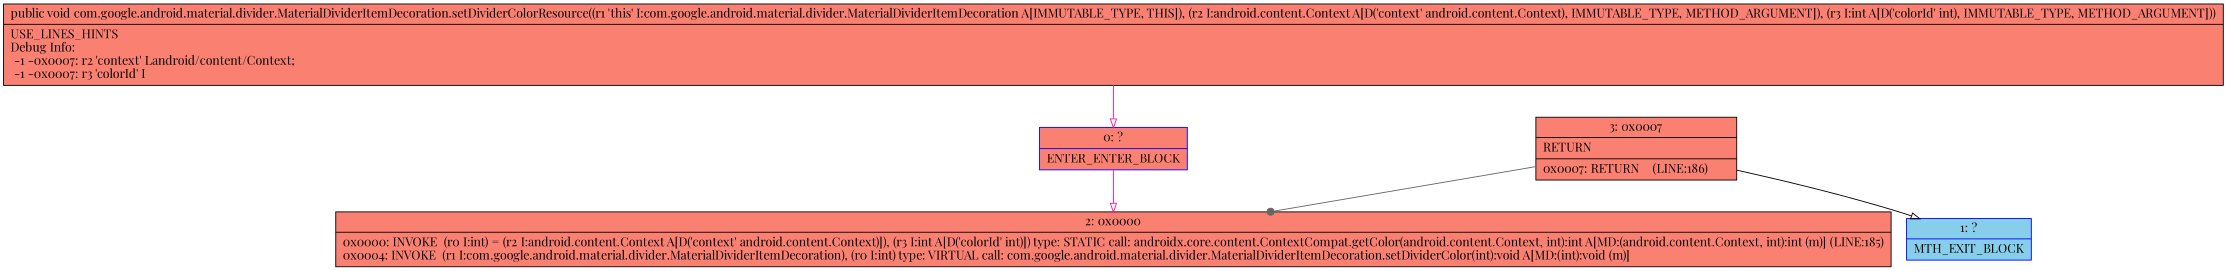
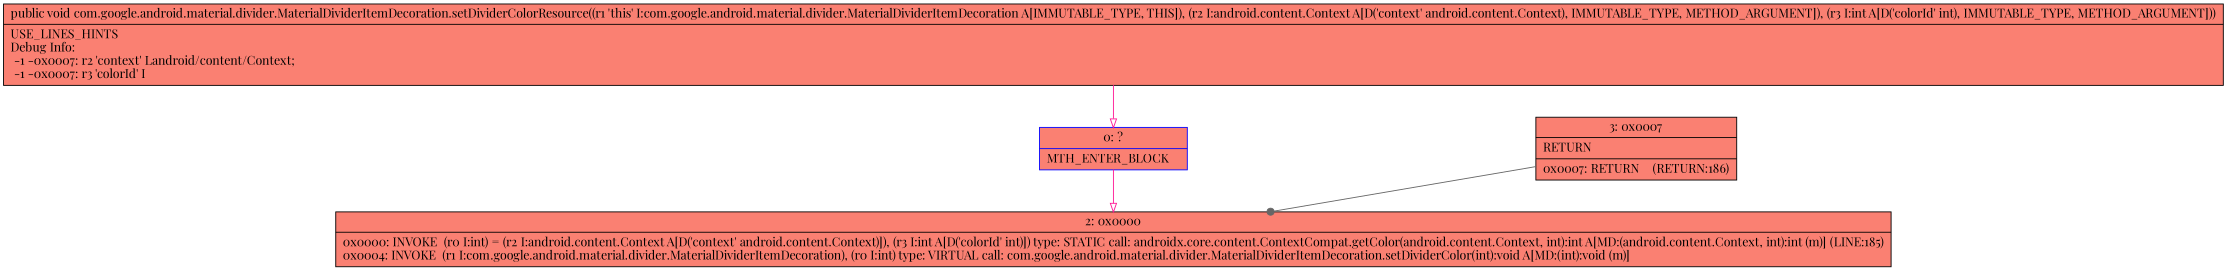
node "0: ?": text "ENTER_ENTER_BLOCK" -> "MTH_ENTER_BLOCK"
node "3: 0x0007": text "0x0007: RETURN    (LINE:186)" -> "0x0007: RETURN    (RETURN:186)"
node "1: ?": removed
